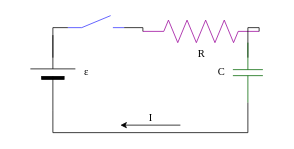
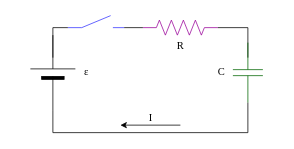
node "R": size 116x23 -> 75x15
